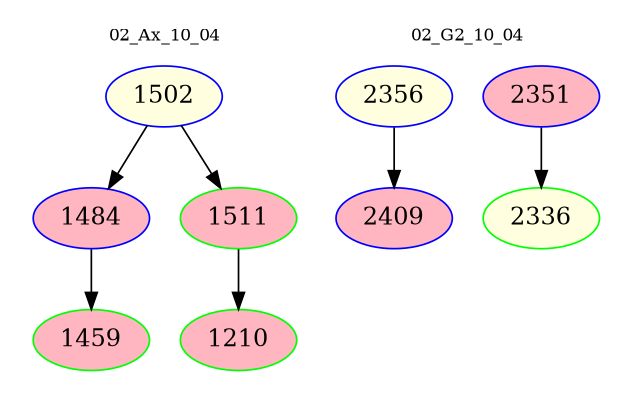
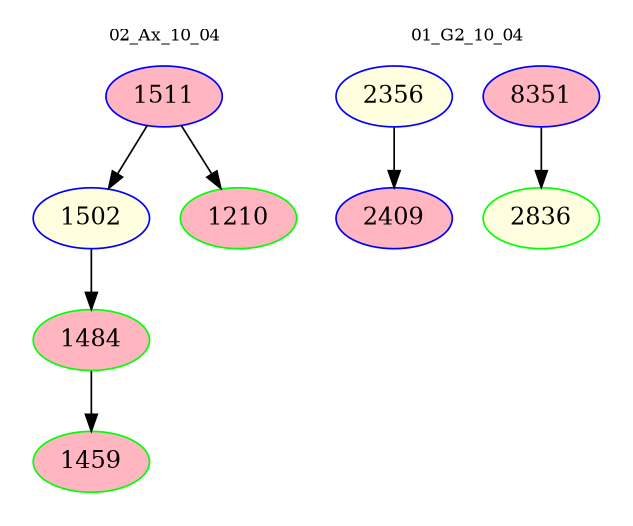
cluster "02_G2_10_04": label "02_G2_10_04" -> "01_G2_10_04"
node "2351": label "2351" -> "8351"
edge "1502" -> "1511": reversed
node "1484": color blue -> green
node "1511": color green -> blue
node "2336": label "2336" -> "2836"
